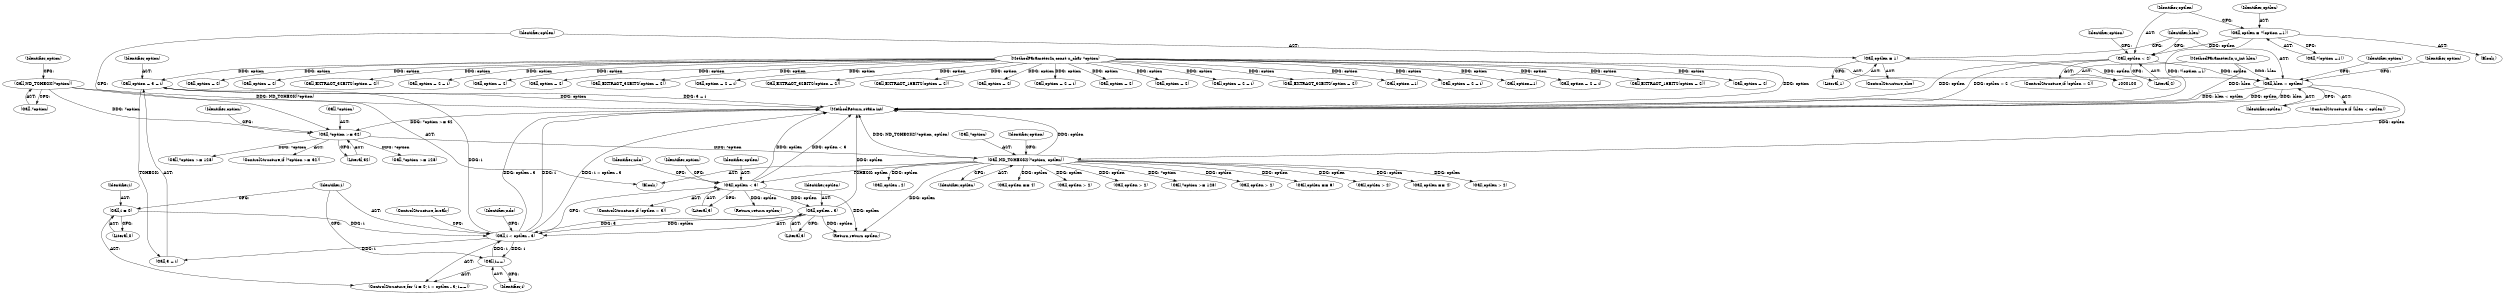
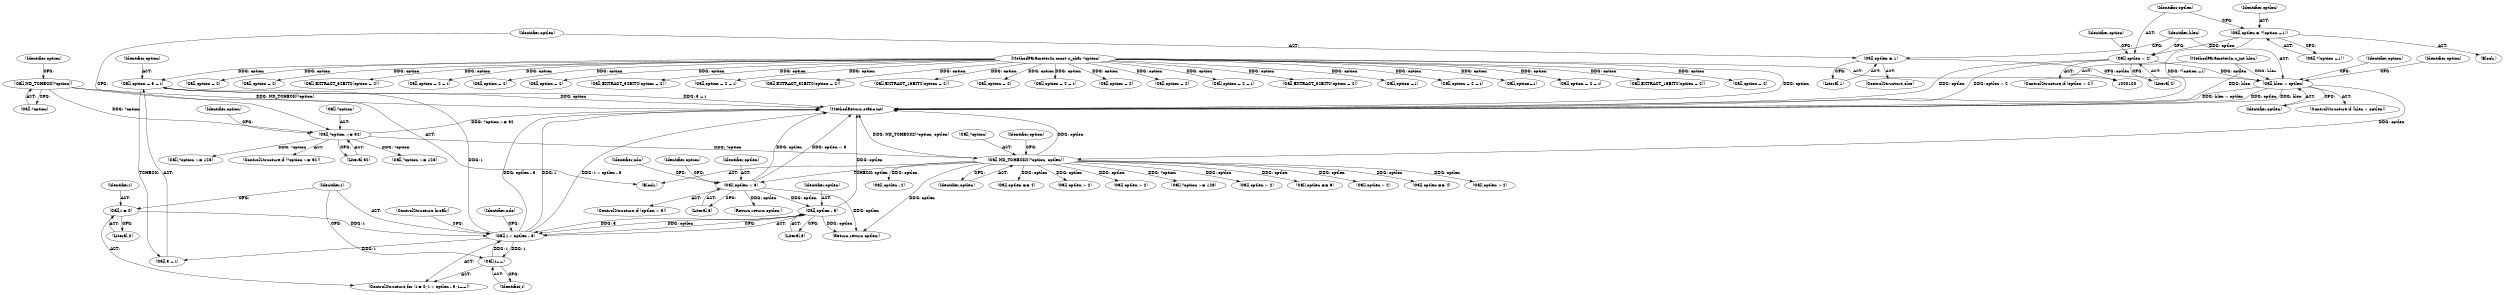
edge "(Call,optlen = 1)" -> "(Call,hlen < optlen)": label "DDG: optlen" -> "CFG: optlen"
edge "(MethodReturn,static int)" -> "(Call,*option >= 32)": reversed
edge "(Call,i < optlen - 3)" -> "(Call,optlen < 3)": now "(Call,i < optlen - 3)" -> "(Call,optlen - 3)"
